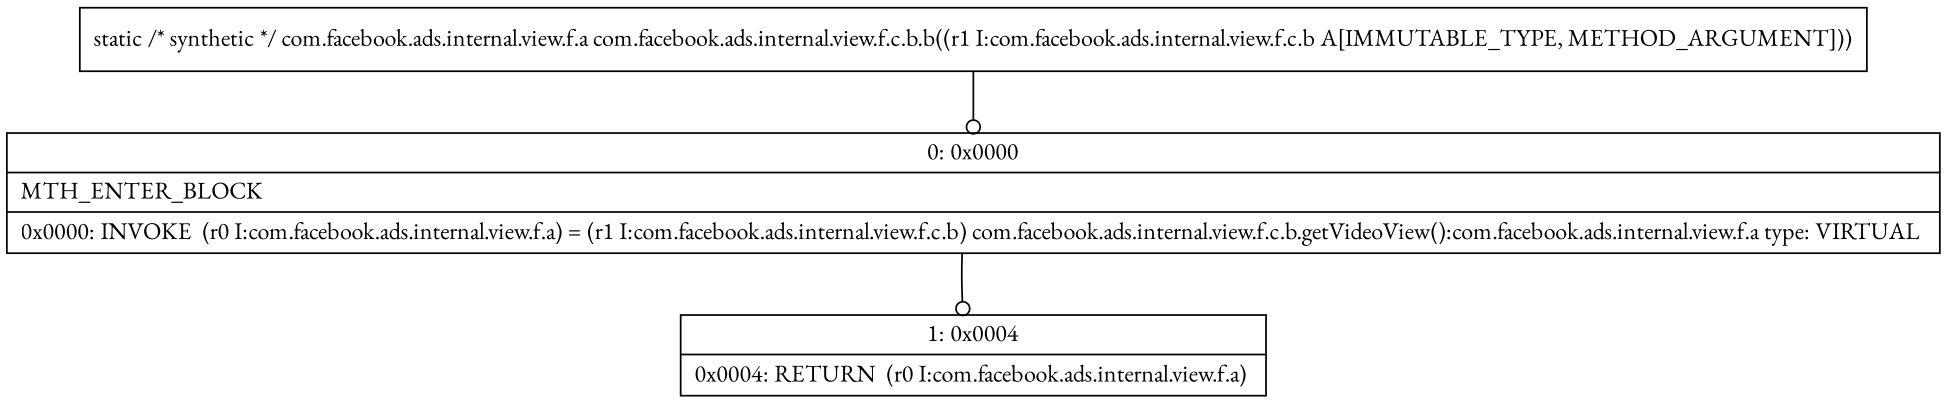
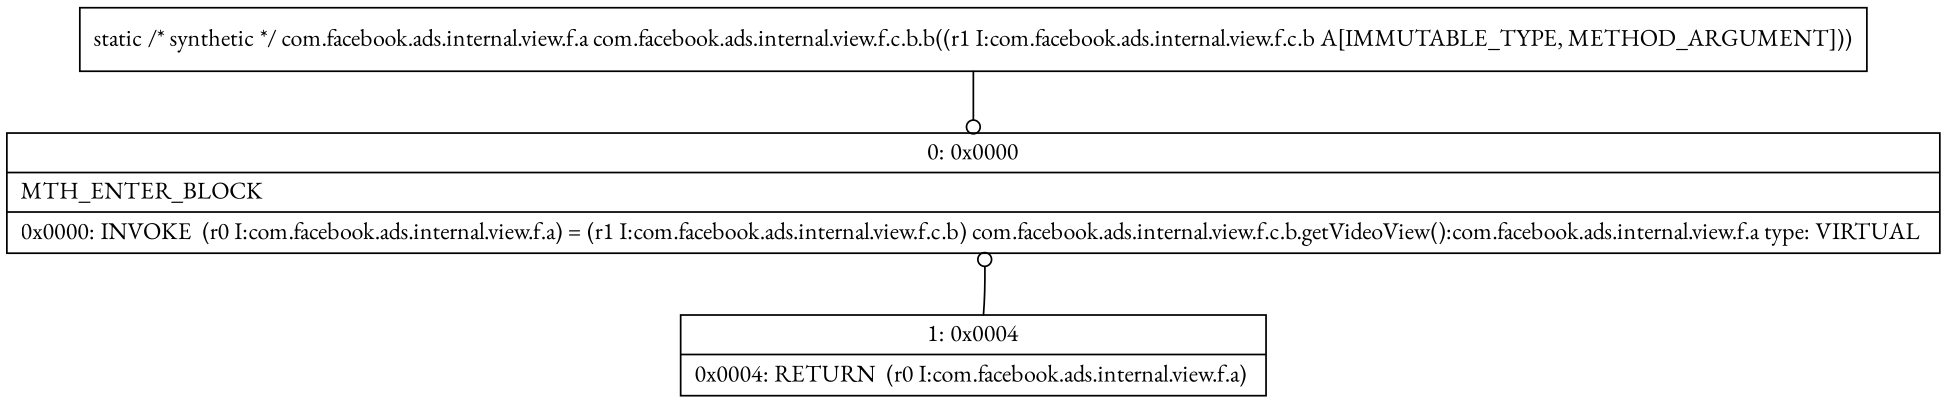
edge "0: 0x0000" -> "1: 0x0004": reversed
